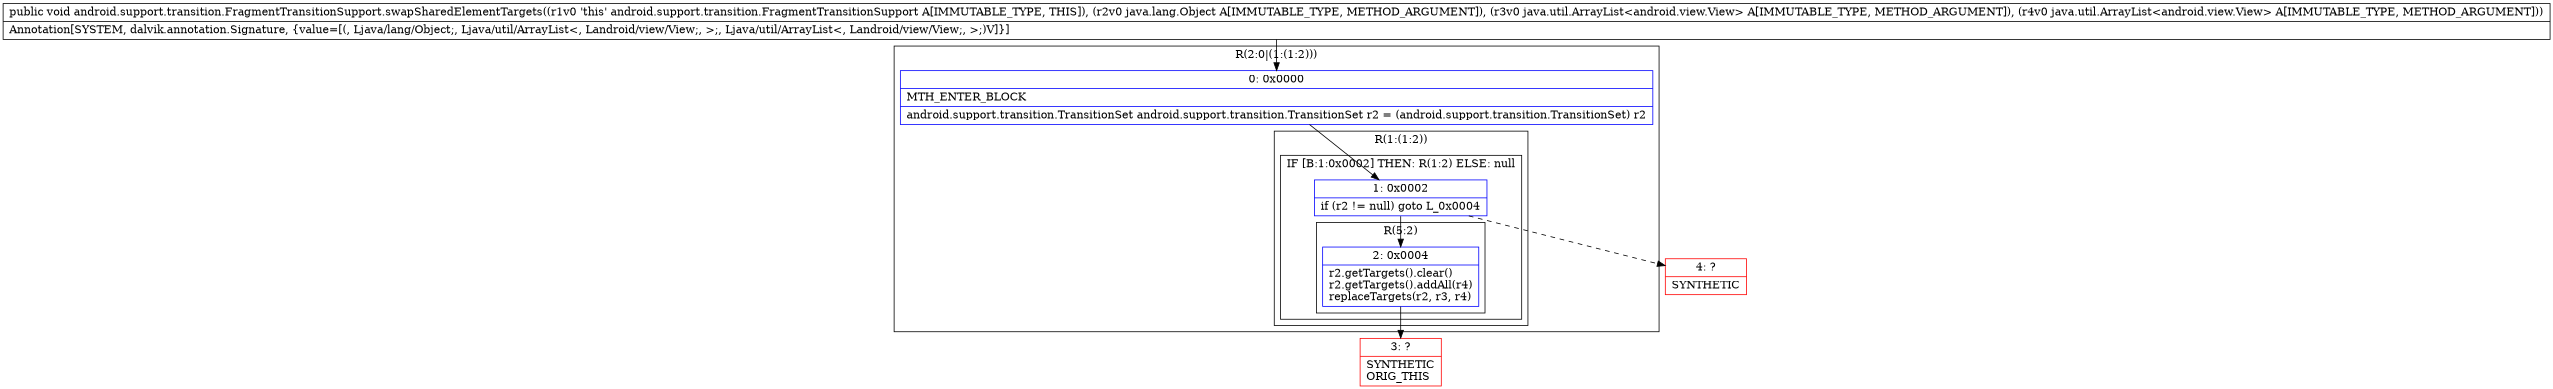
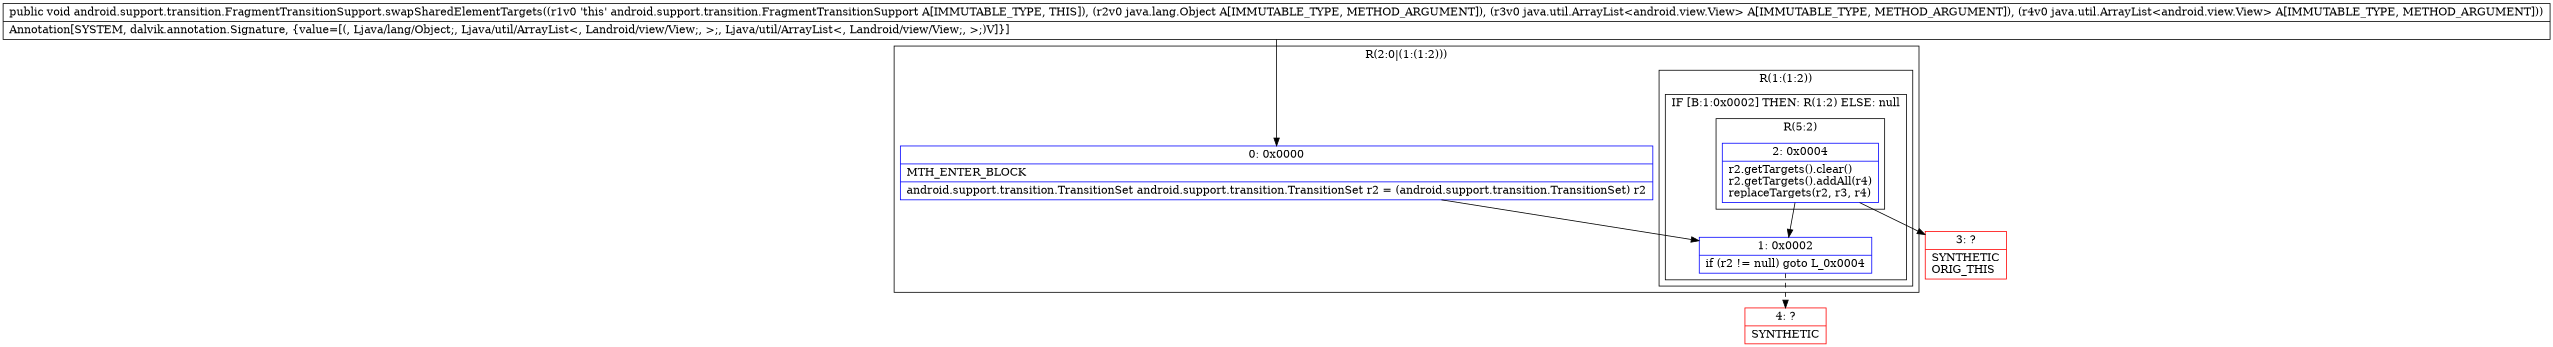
edge "1: 0x0002" -> "2: 0x0004": reversed
